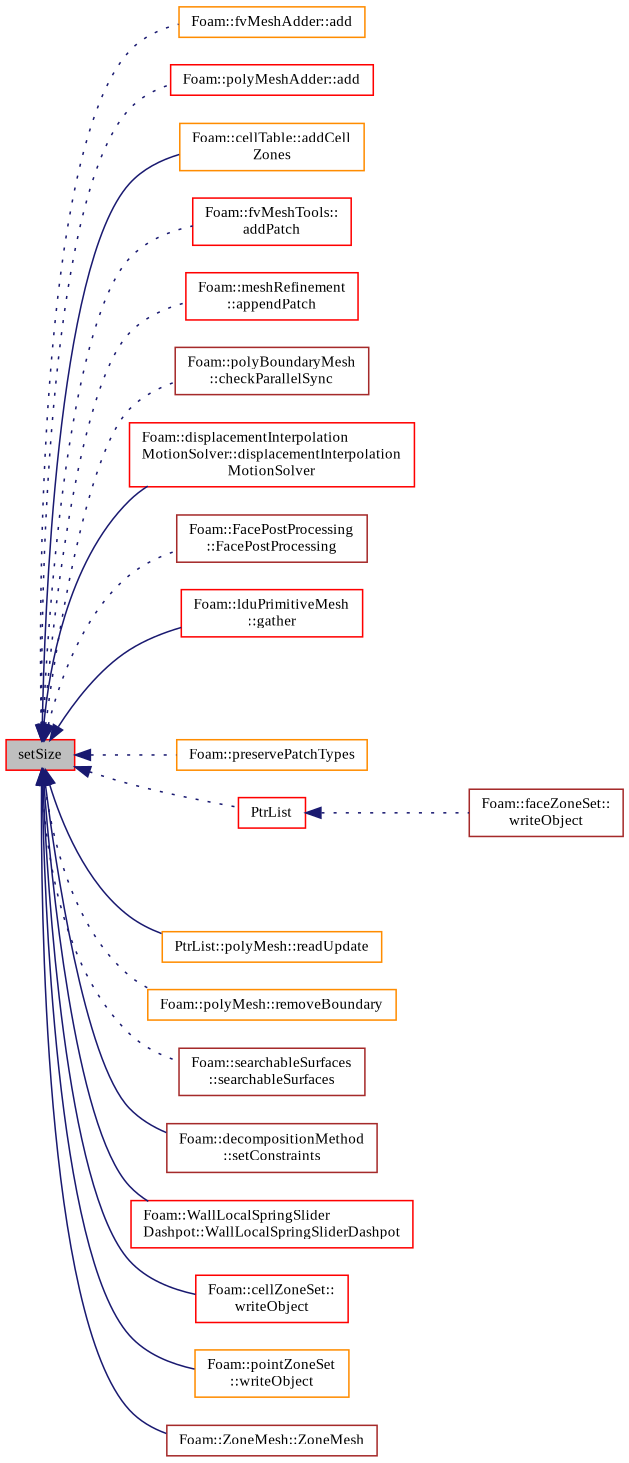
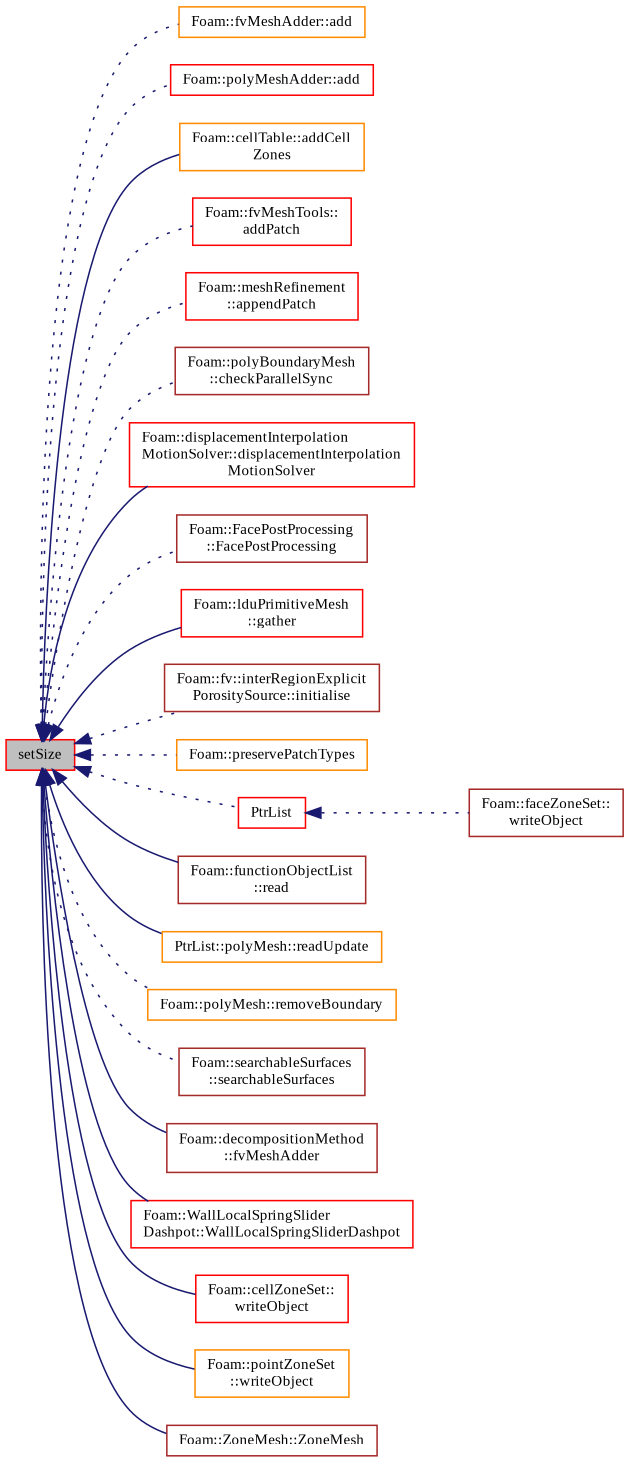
node "Foam::fv::interRegionExplicit PorositySource::initialise": added
node "Foam::functionObjectList ::read": added
node "Foam::decompositionMethod ::setConstraints": label "Foam::decompositionMethod ::setConstraints" -> "Foam::decompositionMethod ::fvMeshAdder"
